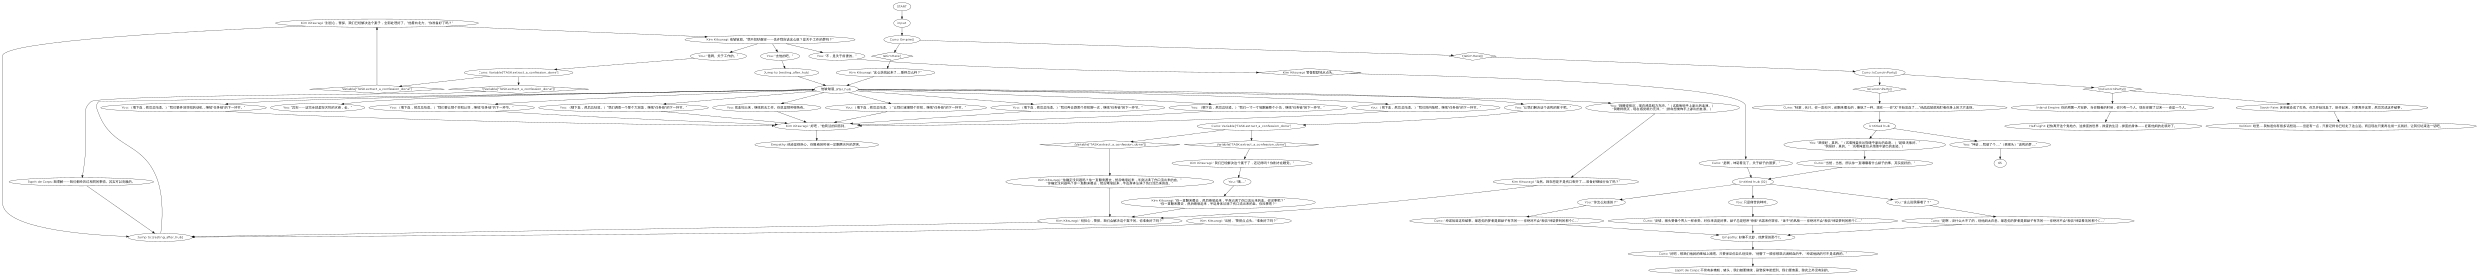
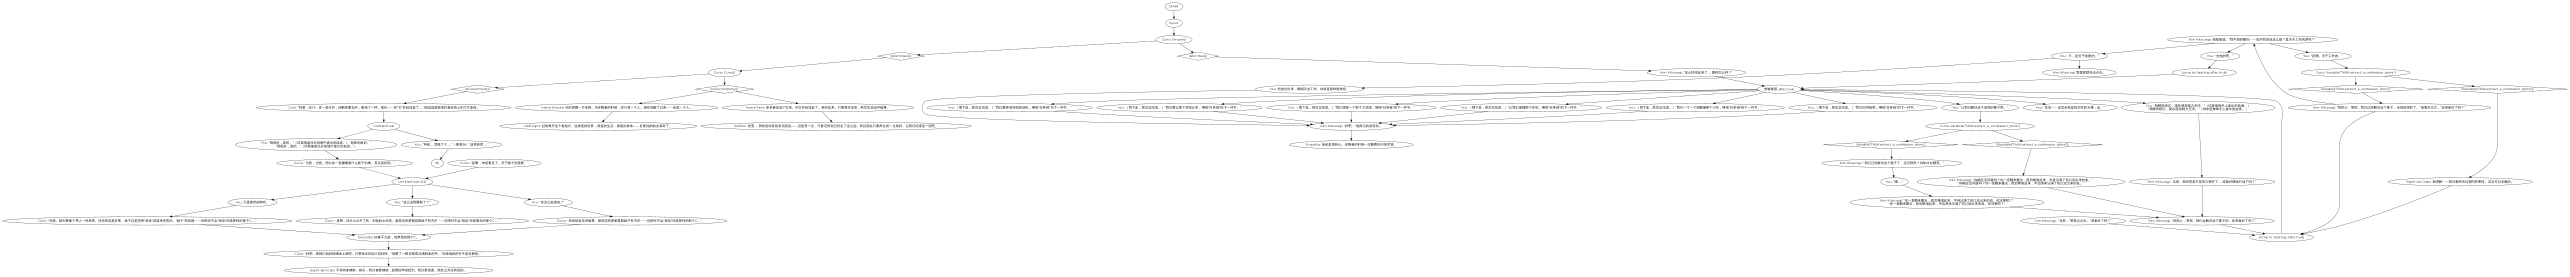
node "Kim Kitsuragi: 警督默默地点点头。": shape diamond -> ellipse
node "Cuno: IsCunoInParty()": label "Cuno: IsCunoInParty()" -> "Cuno: Cuno()"
edge "Kim Kitsuragi: 警督默默地点点头。" -> "Cuno: “是啊，坤诺看见了。关于婊子的噩梦。”": removed
edge "他皱皱眉_after_hub" -> "You: 把血吐出来，继续回去工作。你就是那种狠角色。": now "You: “不，是关于前妻的。”" -> "You: 把血吐出来，继续回去工作。你就是那种狠角色。"
node "You: （咽下血，然后总结道。）“我们再去跟那个罪犯聊一次，继续*任务链*的下一环节。”": removed
edge "Cuno: “是啊，没什么大不了的，别他妈太在意。最恶劣的梦都是跟婊子有关的——你绝对不会*相信*坤诺看见的那个C……”" -> "Empathy: 好像不太妙，他梦里的那个C。": removed
